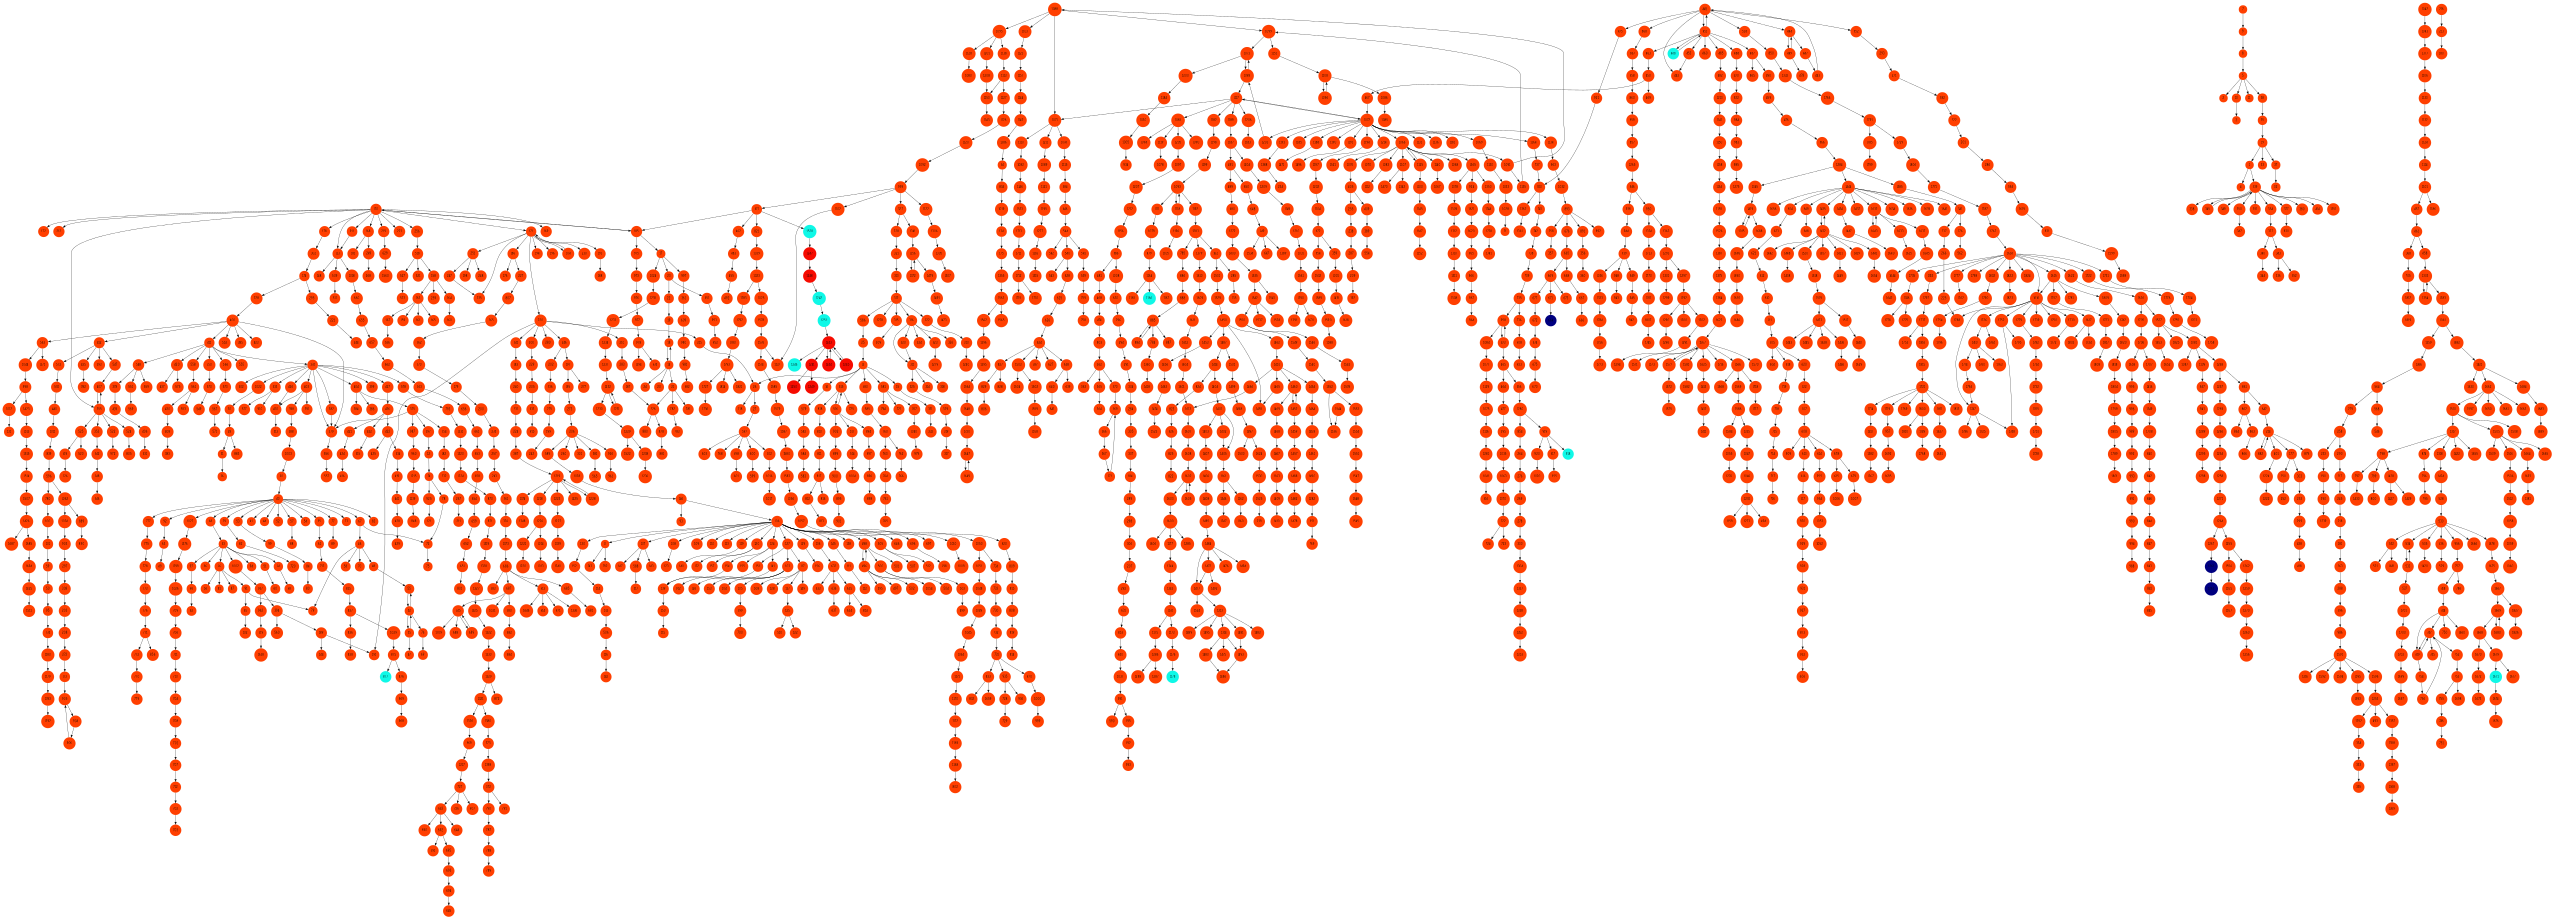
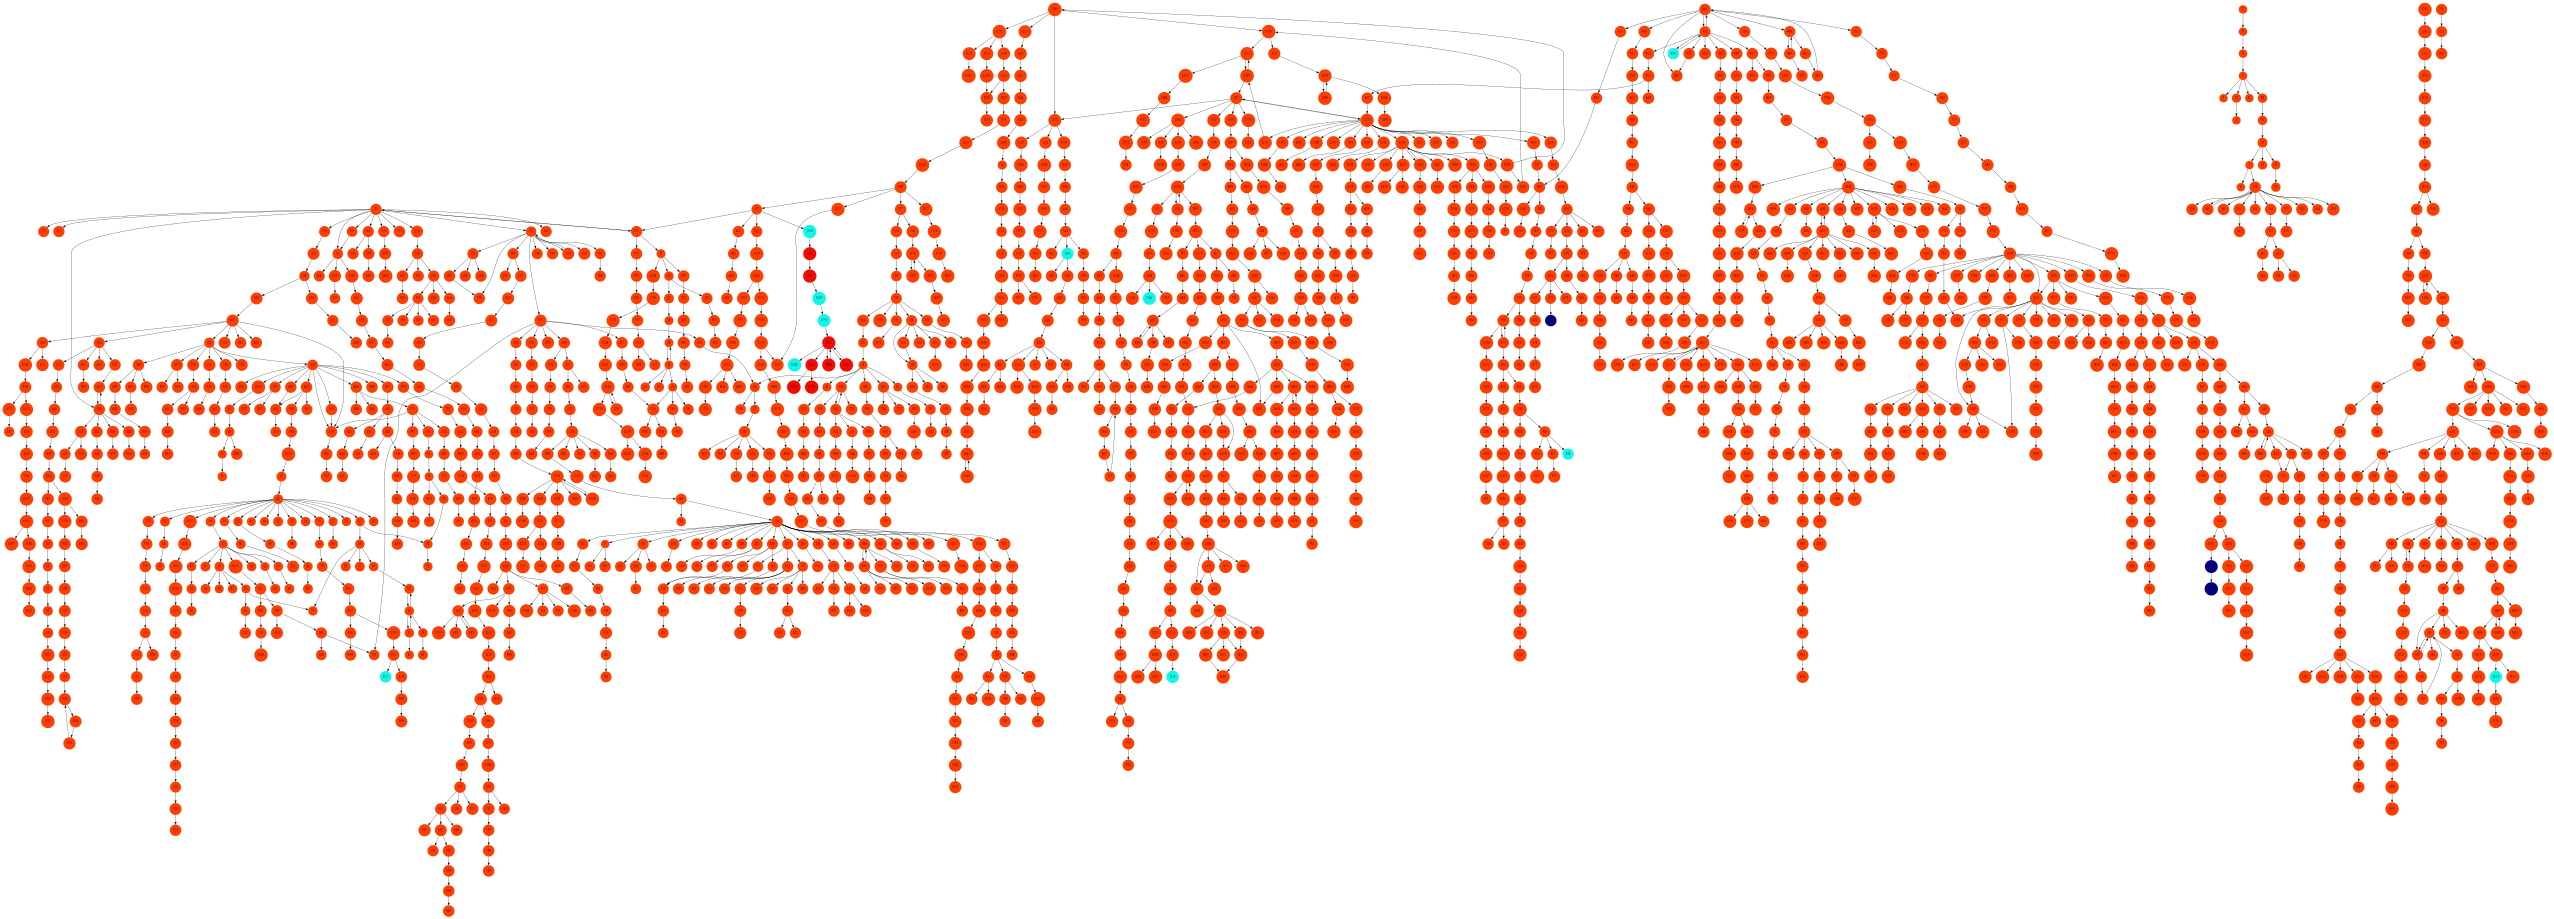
node "540": fillcolor #ff3f00 -> #0ff8e7
node "1635": removed
edge "1552" -> "1536": now "1552" -> "1544"
edge "401" -> "1224": now "401" -> "250"
